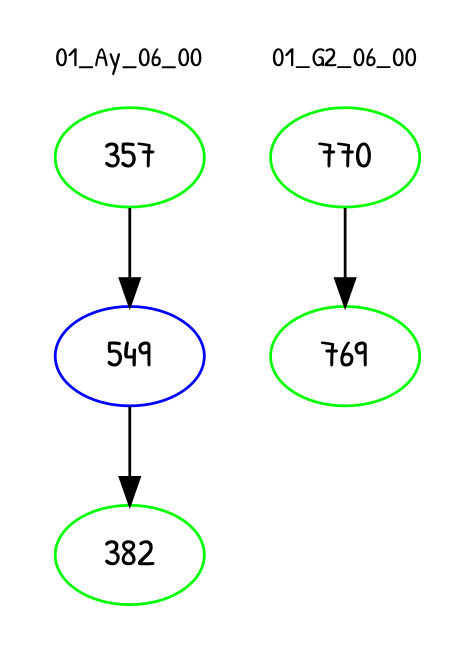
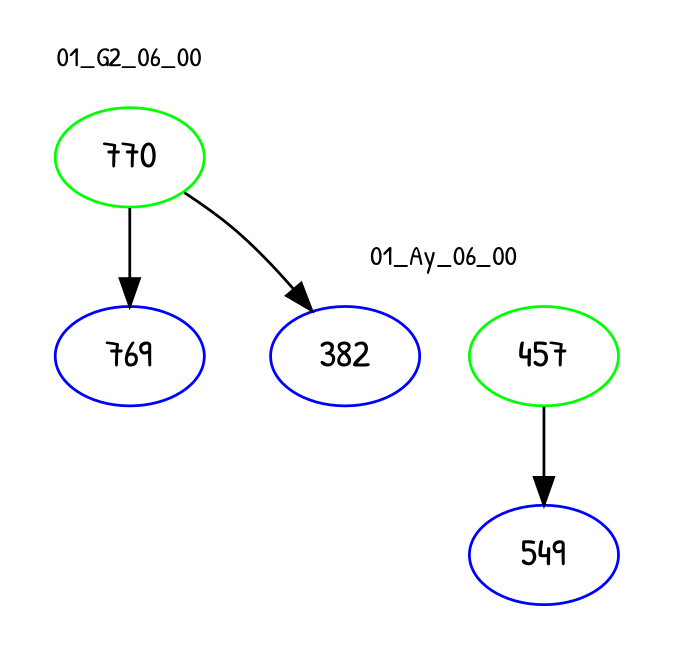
node "357": label "357" -> "457"
node "769": color green -> blue
edge "549" -> "382": now "770" -> "382"
node "382": color green -> blue
